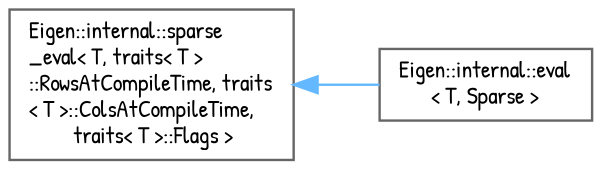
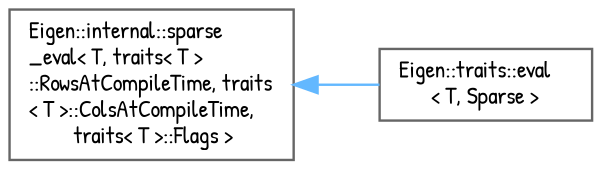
node "Eigen::internal::eval < T, Sparse >": label "Eigen::internal::eval < T, Sparse >" -> "Eigen::traits::eval < T, Sparse >"
